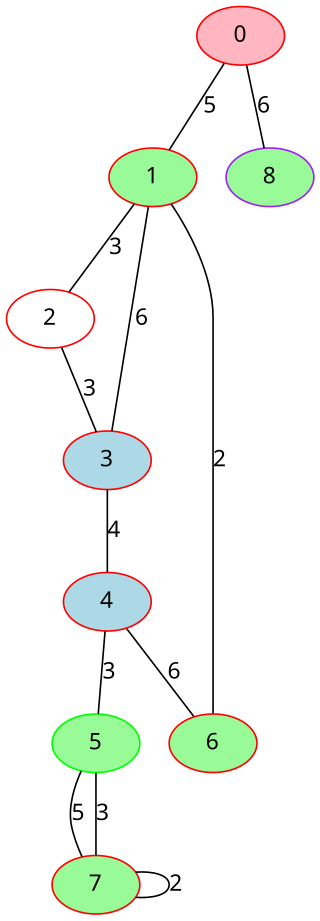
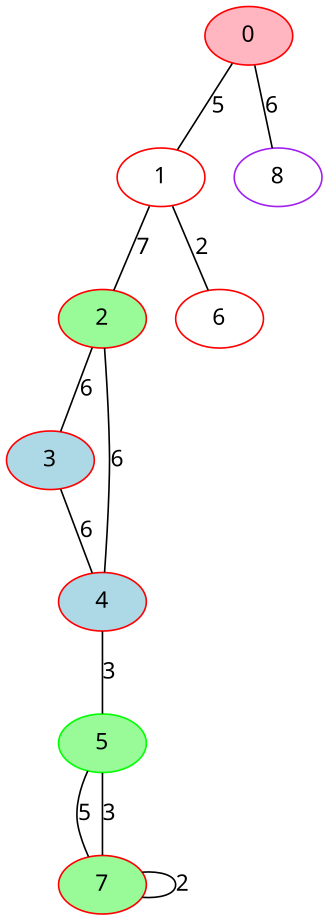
node "1": fillcolor palegreen -> white
node "8": fillcolor palegreen -> white
edge "1" -- "2": label "3" -> "7"
node "2": fillcolor white -> palegreen
edge "1" -- "3": removed, label "6"
edge "2" -- "3": label "3" -> "6"
edge "3" -- "4": label "4" -> "6"
edge "4" -- "6": now "4" -- "2"
node "6": fillcolor palegreen -> white
